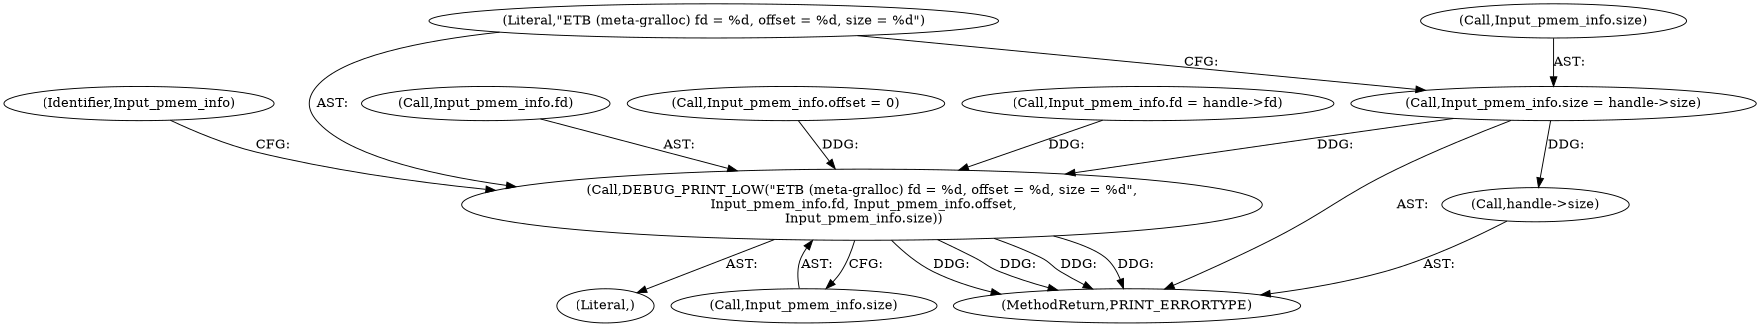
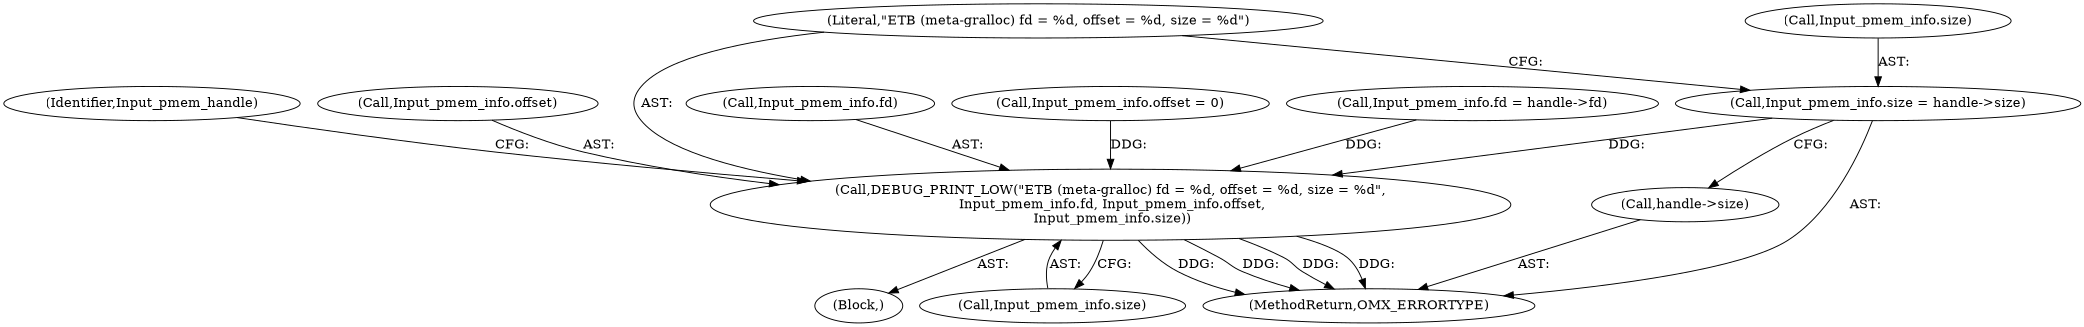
node "(Identifier,Input_pmem_info)": label "(Identifier,Input_pmem_info)" -> "(Identifier,Input_pmem_handle)"
node "(Call,Input_pmem_info.offset)": added
edge "(Call,Input_pmem_info.size = handle->size)" -> "(Call,handle->size)": label "DDG: " -> "CFG: "
node "(Literal,)": label "(Literal,)" -> "(Block,)"
node "(MethodReturn,PRINT_ERRORTYPE)": label "(MethodReturn,PRINT_ERRORTYPE)" -> "(MethodReturn,OMX_ERRORTYPE)"
